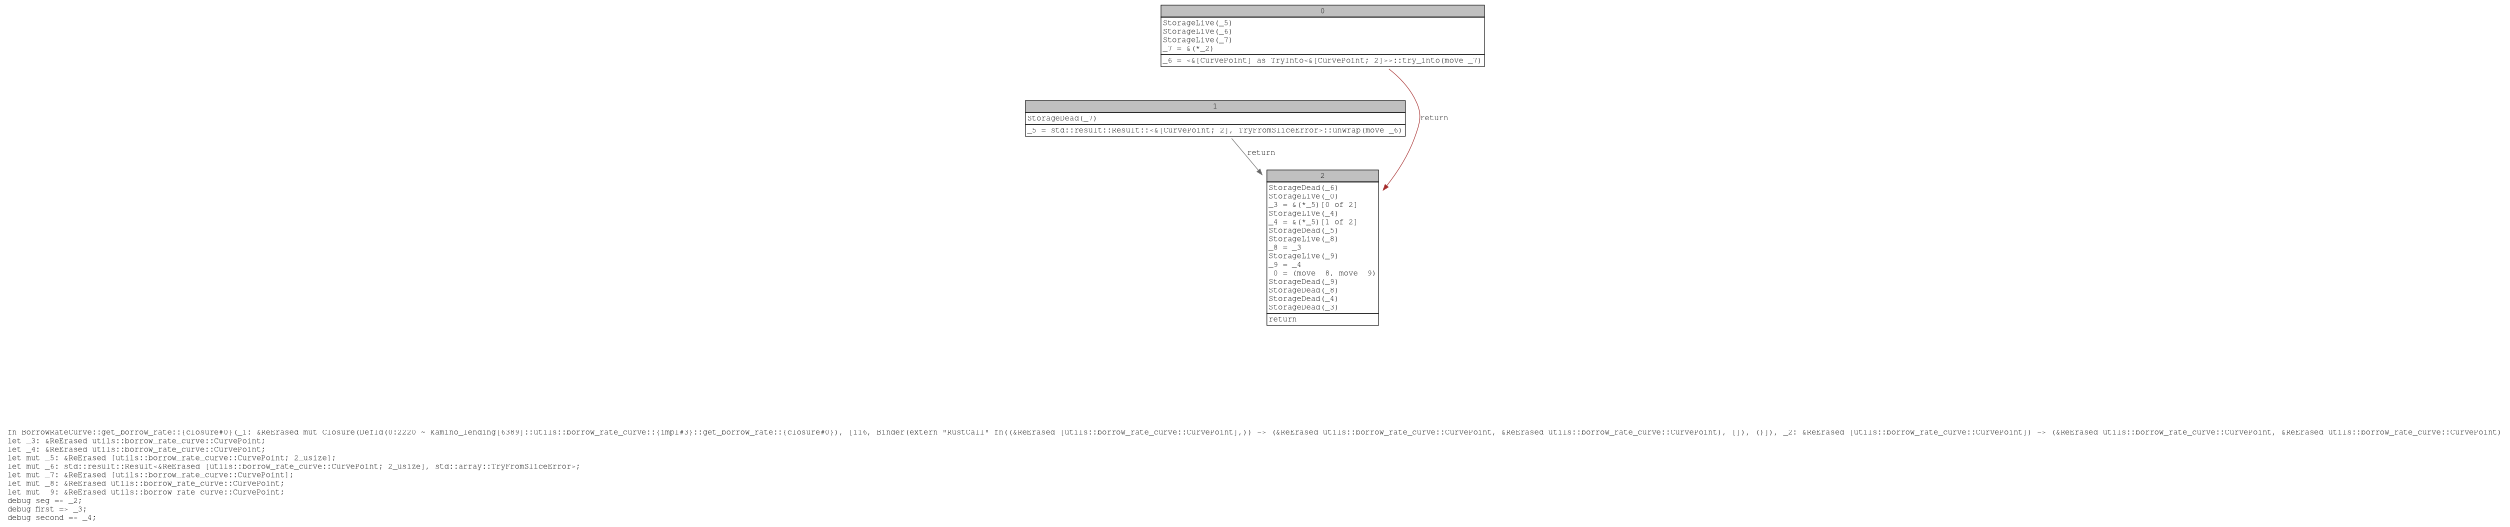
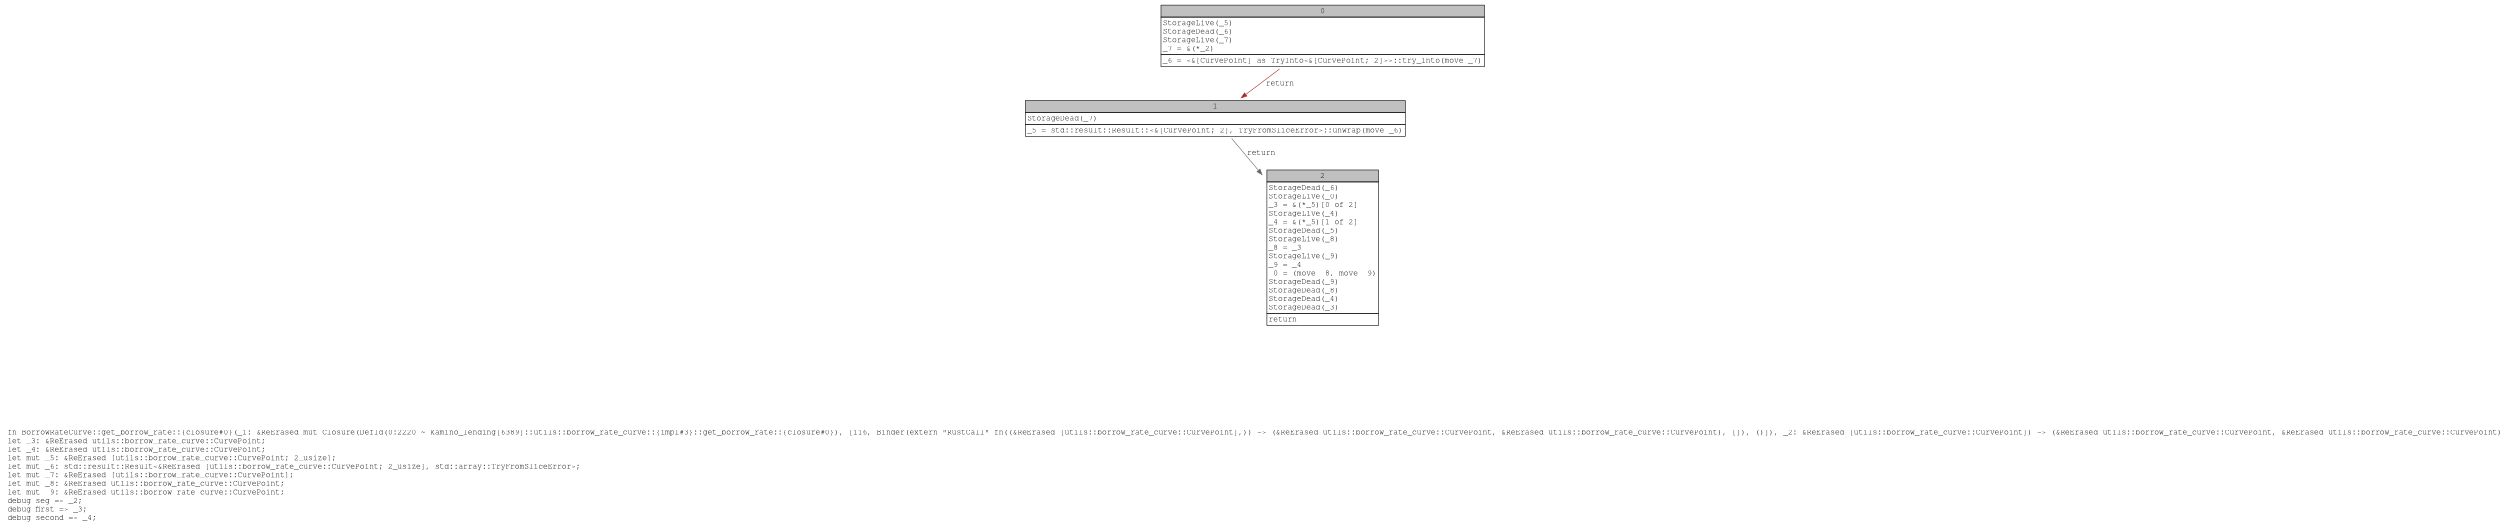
node "0": text "StorageLive(_6)" -> "StorageDead(_6)"
edge "0" -> "2": now "0" -> "1"
